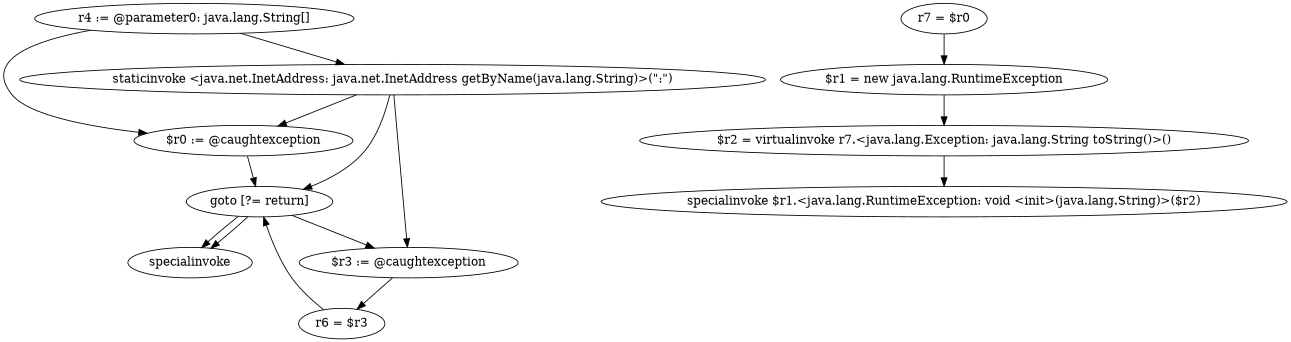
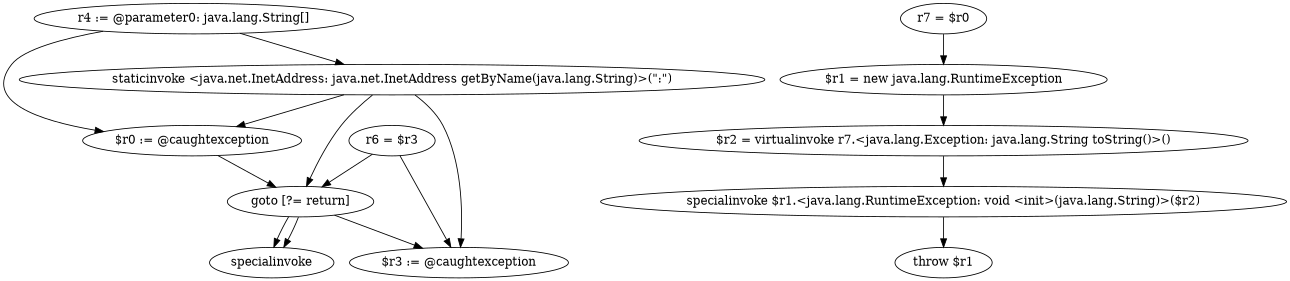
node "throw $r1": added
edge "$r3 := @caughtexception" -> "r6 = $r3": reversed
